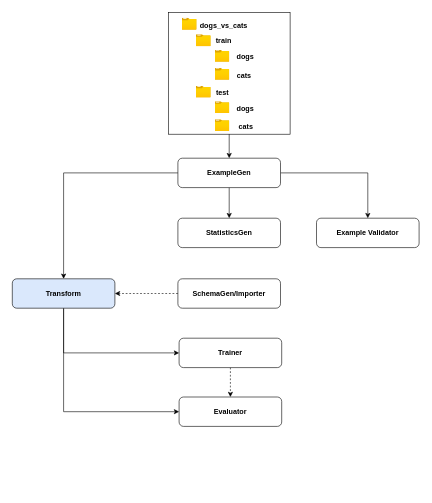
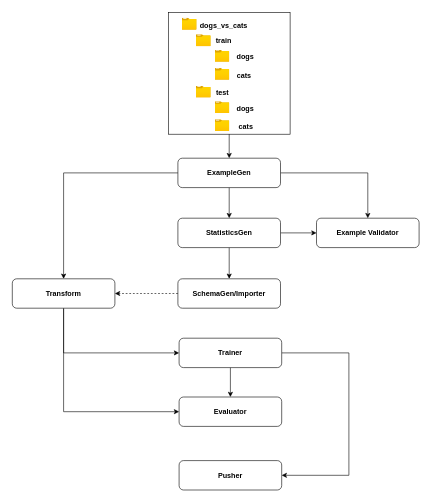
edge "StatisticsGen" -> "Example Validator": added
edge "StatisticsGen" -> "SchemaGen/Importer": added
node "Transform": fillcolor #dae8fc -> #ffffff
edge "Trainer" -> "Evaluator": style dashed -> solid
node "Pusher": added
edge "Trainer" -> "Pusher": added
